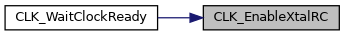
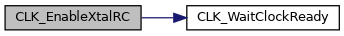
edge "CLK_WaitClockReady" -> "CLK_EnableXtalRC": reversed
